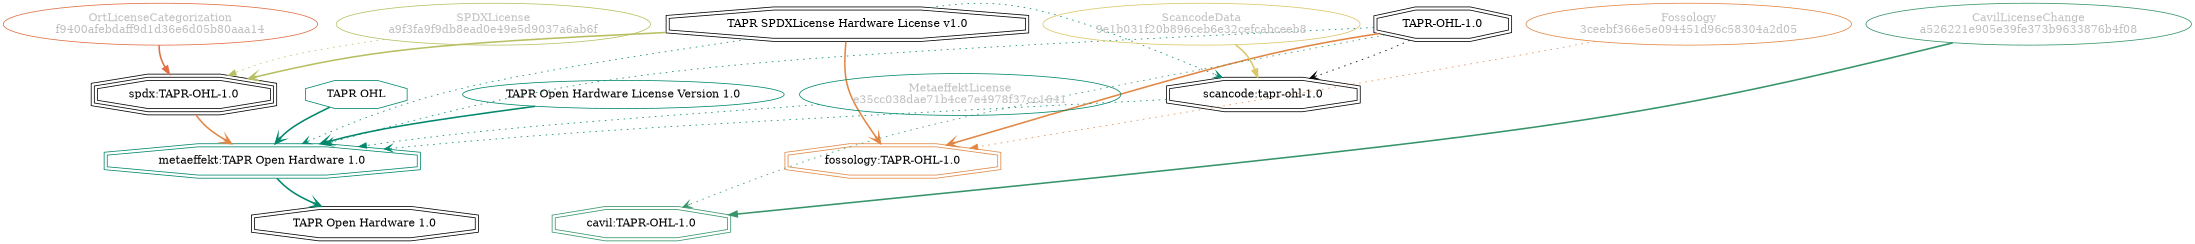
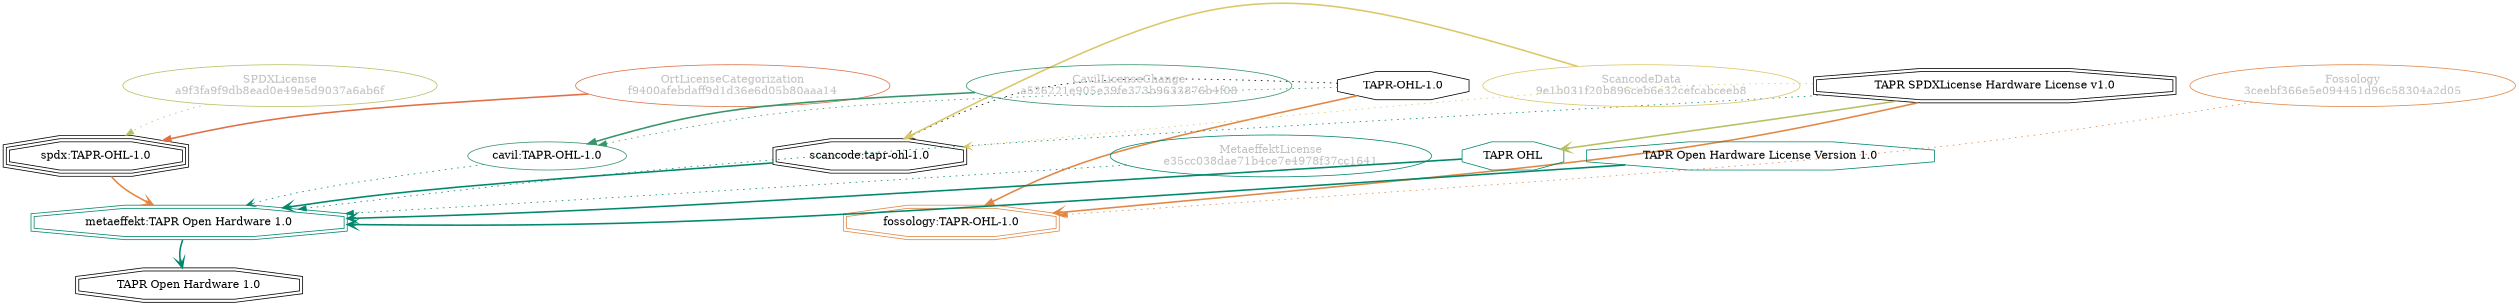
edge "TAPR SPDXLicense Hardware License v1.0" -> "scancode:tapr-ohl-1.0": color #00876c -> #dac767
node "TAPR-OHL-1.0": shape doubleoctagon -> octagon
edge "TAPR SPDXLicense Hardware License v1.0" -> "spdx:TAPR-OHL-1.0": now "TAPR SPDXLicense Hardware License v1.0" -> "TAPR OHL"
edge "TAPR-OHL-1.0" -> "metaeffekt:TAPR Open Hardware 1.0": now "cavil:TAPR-OHL-1.0" -> "metaeffekt:TAPR Open Hardware 1.0"
edge "TAPR SPDXLicense Hardware License v1.0" -> "metaeffekt:TAPR Open Hardware 1.0": arrowhead vee -> normal
edge "TAPR-OHL-1.0" -> "fossology:TAPR-OHL-1.0": arrowhead vee -> normal
node "TAPR Open Hardware License Version 1.0": shape ellipse -> octagon
edge "TAPR-OHL-1.0" -> "cavil:TAPR-OHL-1.0": arrowhead vee -> normal
edge "scancode:tapr-ohl-1.0" -> "metaeffekt:TAPR Open Hardware 1.0": style dotted -> bold
node "cavil:TAPR-OHL-1.0": shape doubleoctagon -> ellipse
